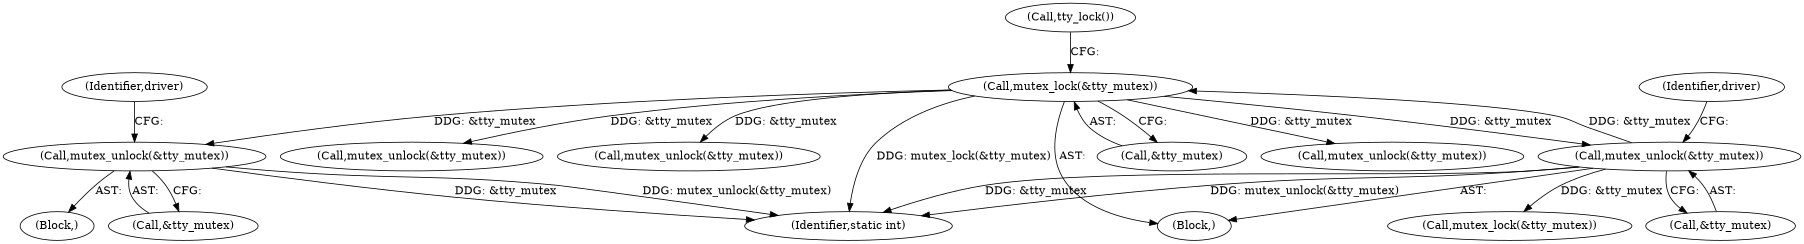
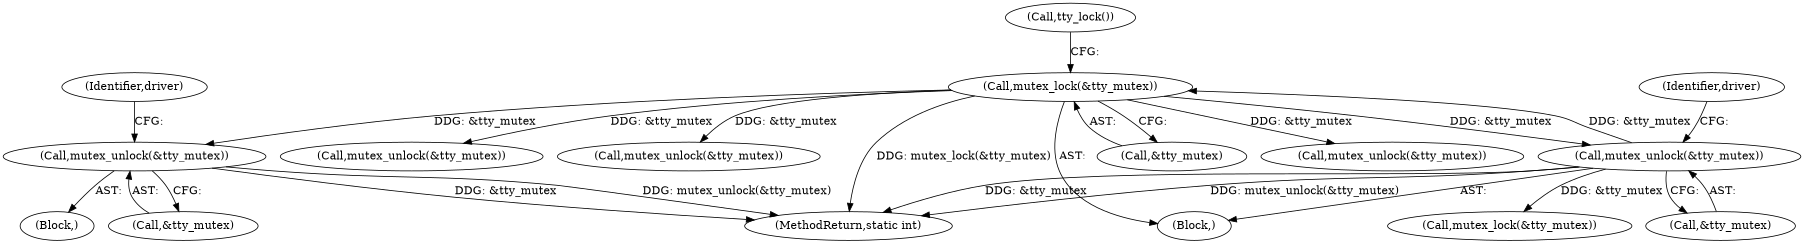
node "(Identifier,static int)": label "(Identifier,static int)" -> "(MethodReturn,static int)"
